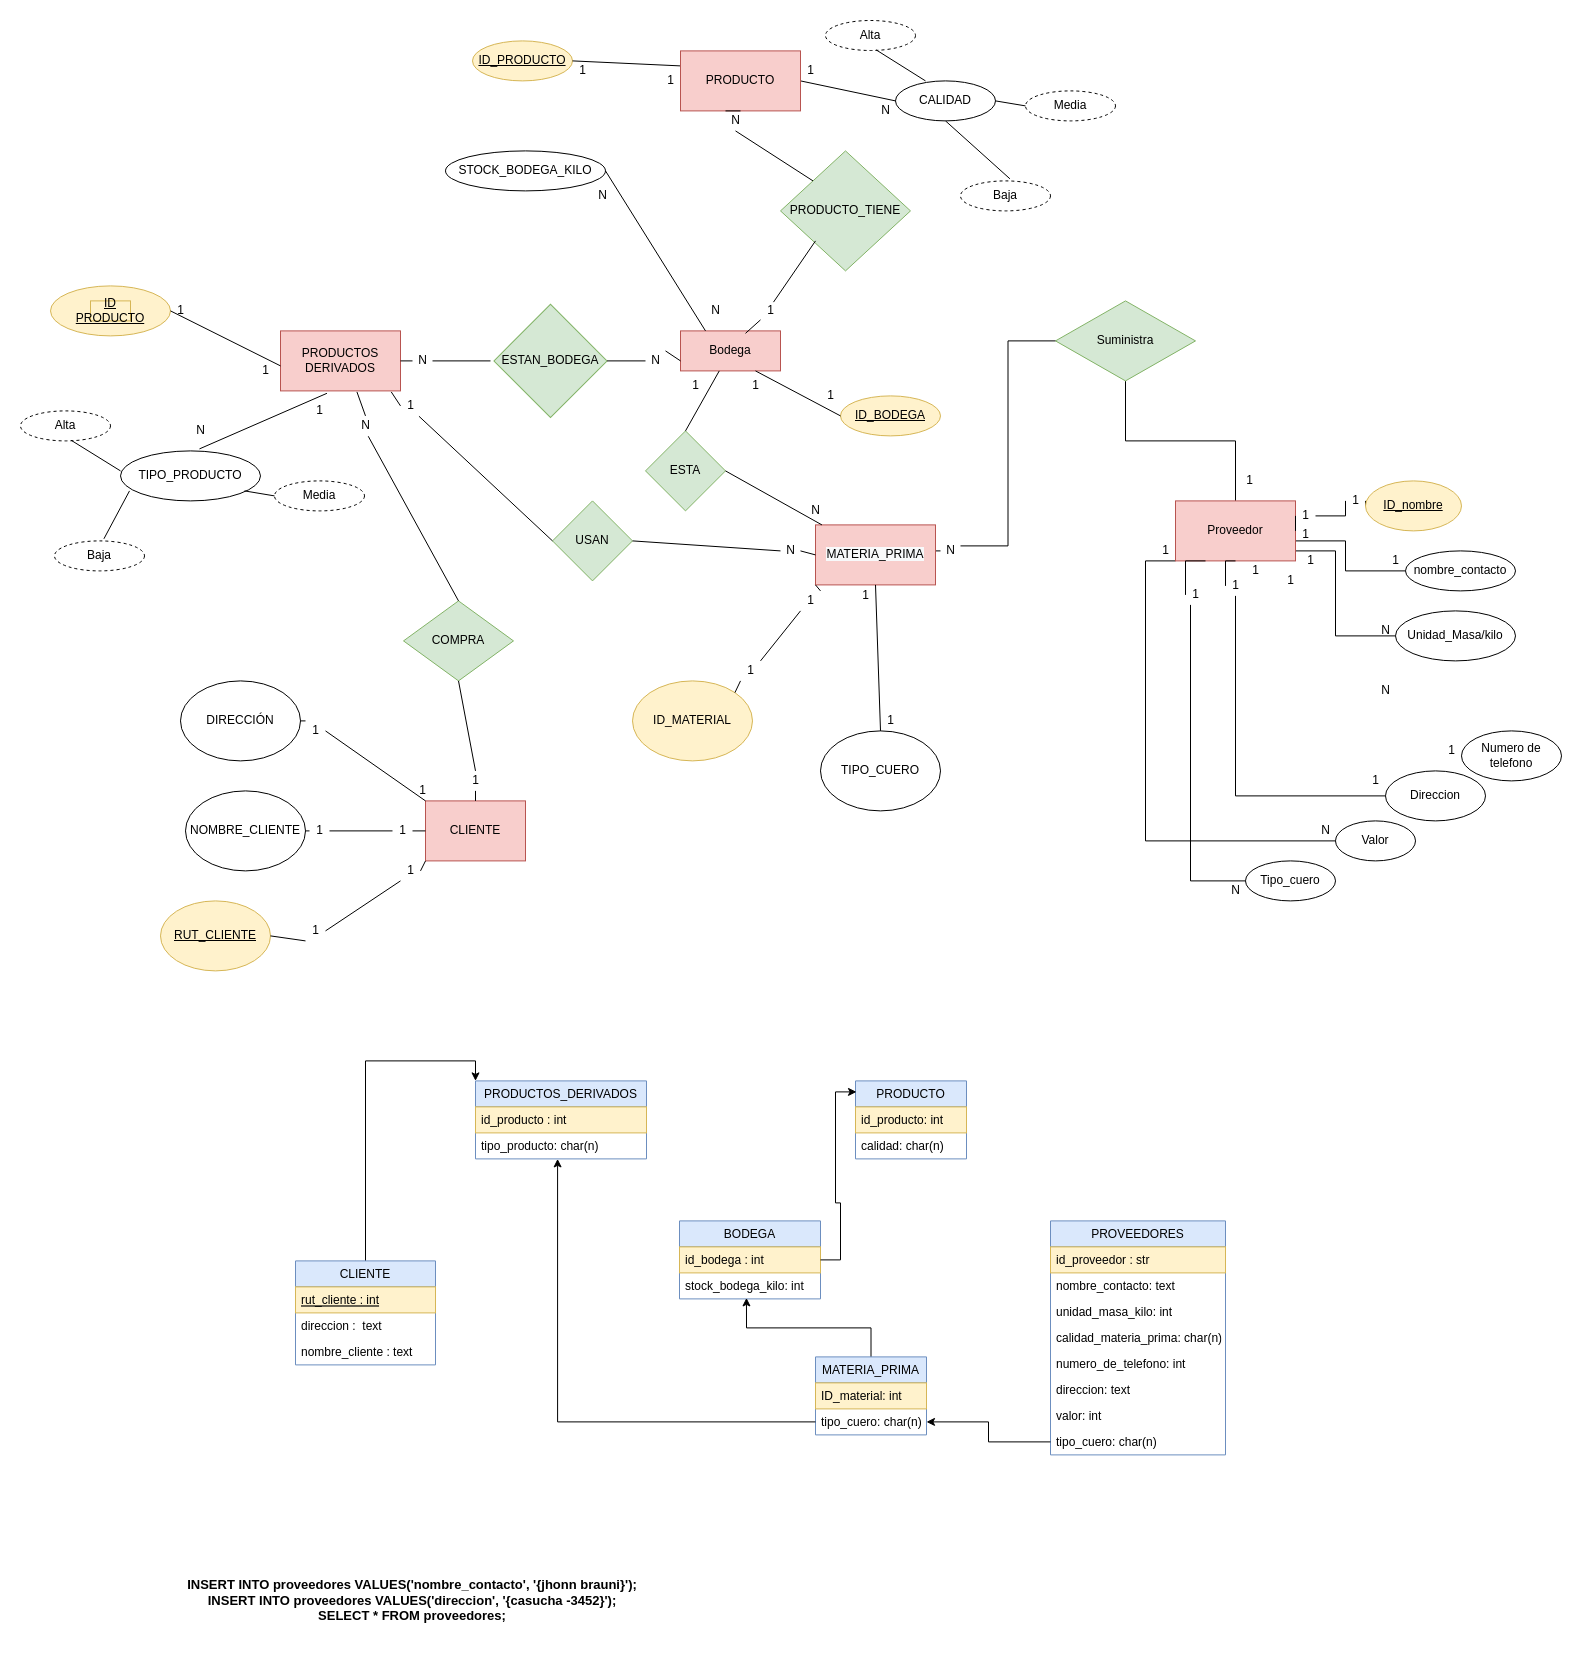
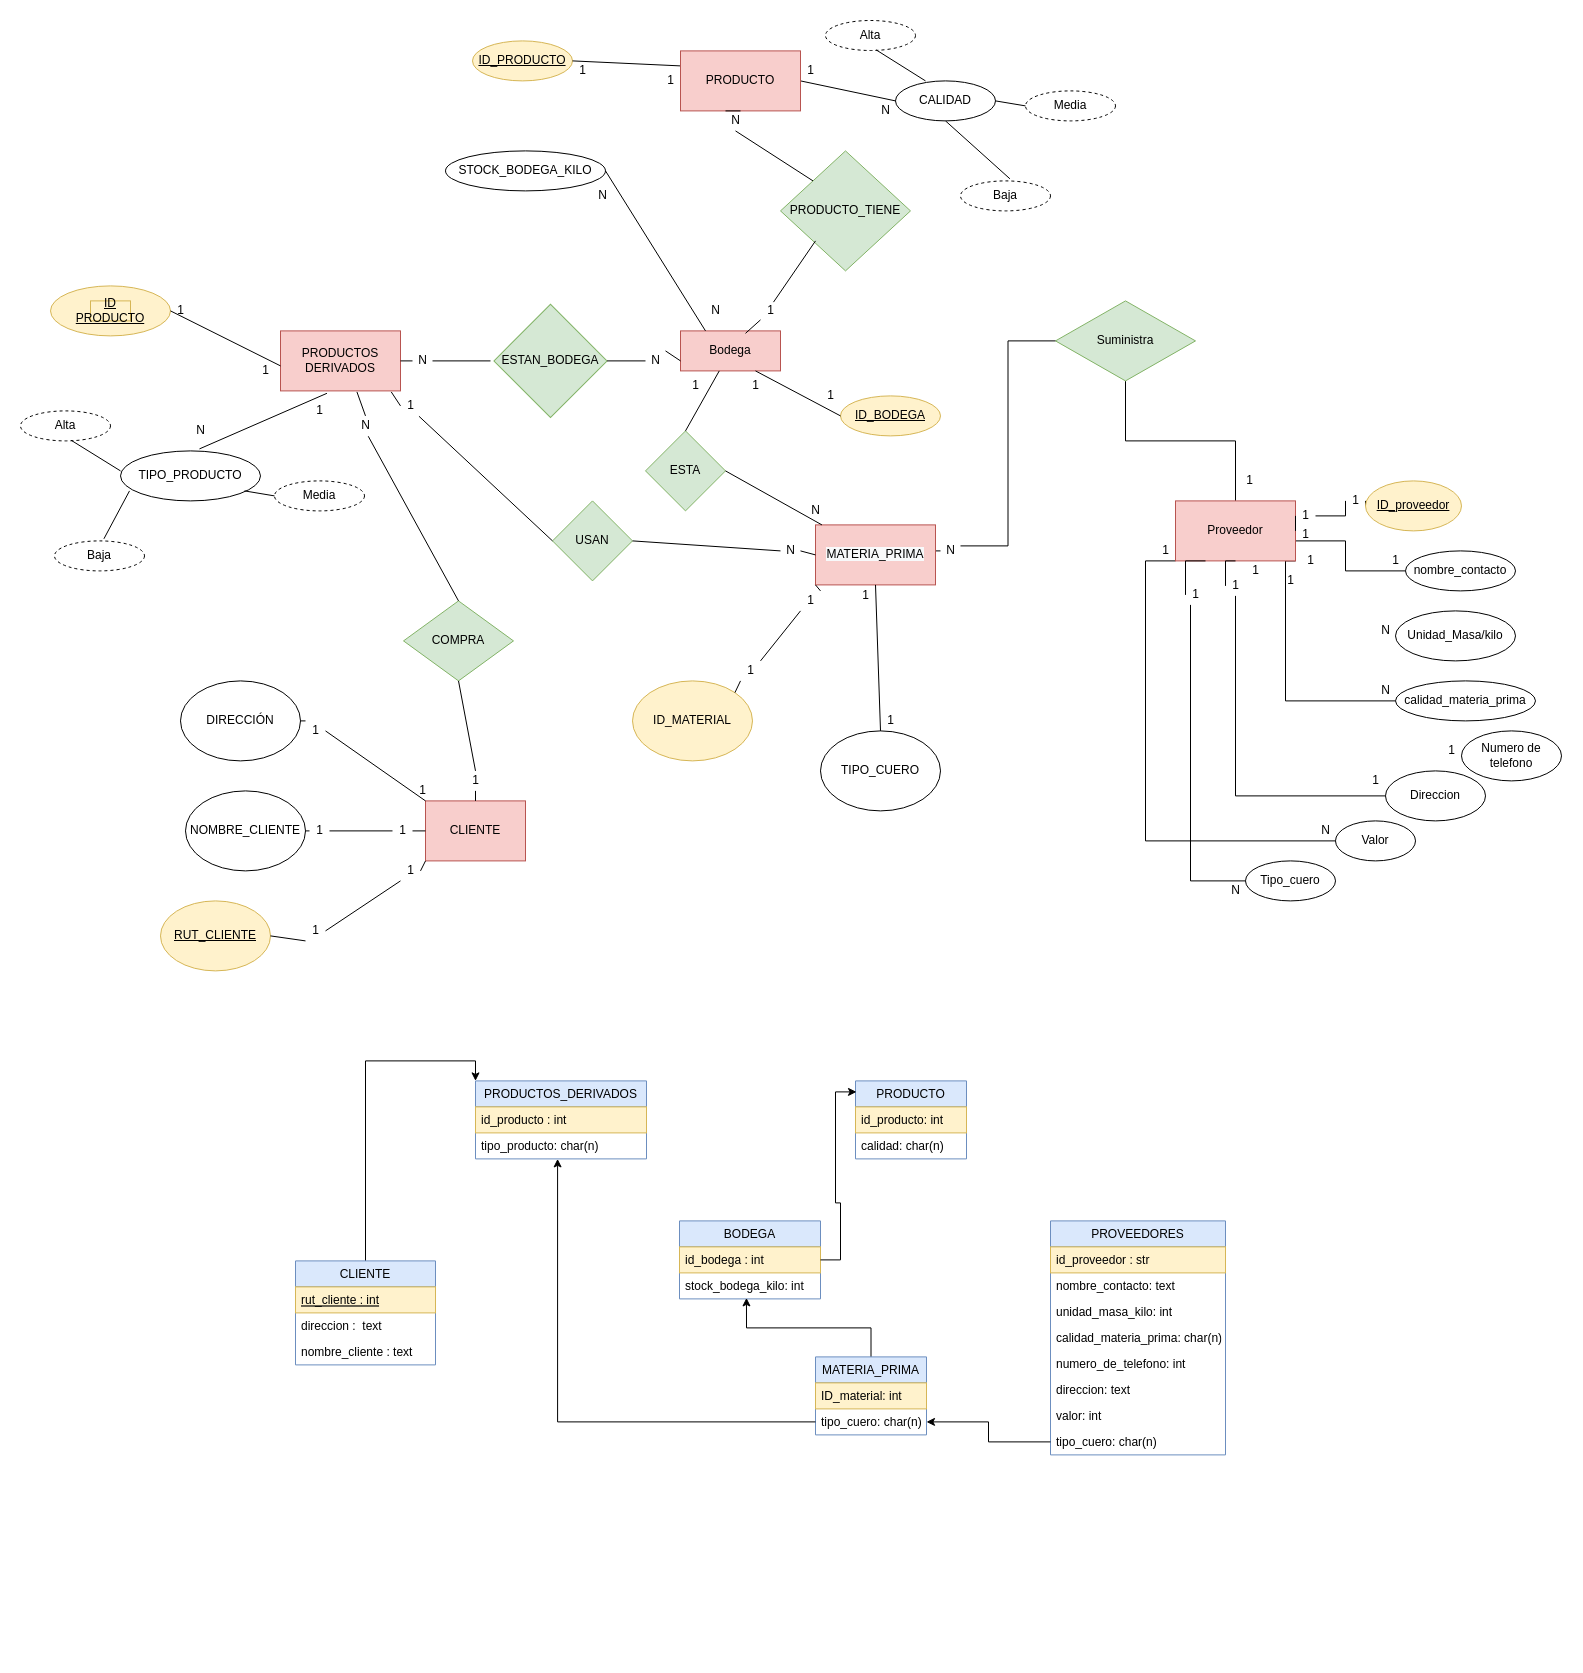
node "ID_nombre": label "ID_nombre" -> "ID_proveedor"
edge "Proveedor" -- "Unidad_Masa/kilo": removed
edge "Proveedor" -- "calidad_materia_prima": added
node "calidad_materia_prima": added
node "INSERT INTO proveedores VALUES('nombre_contacto', '{jhonn brauni}');INSERT INTO proveedores VALUES('direccion', '{casucha -3452}');SELECT * FROM proveedores;": removed
